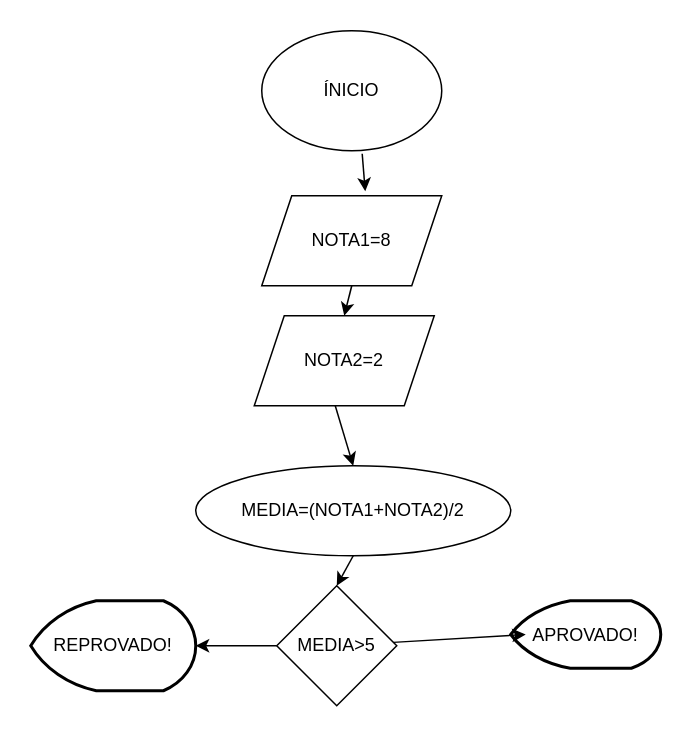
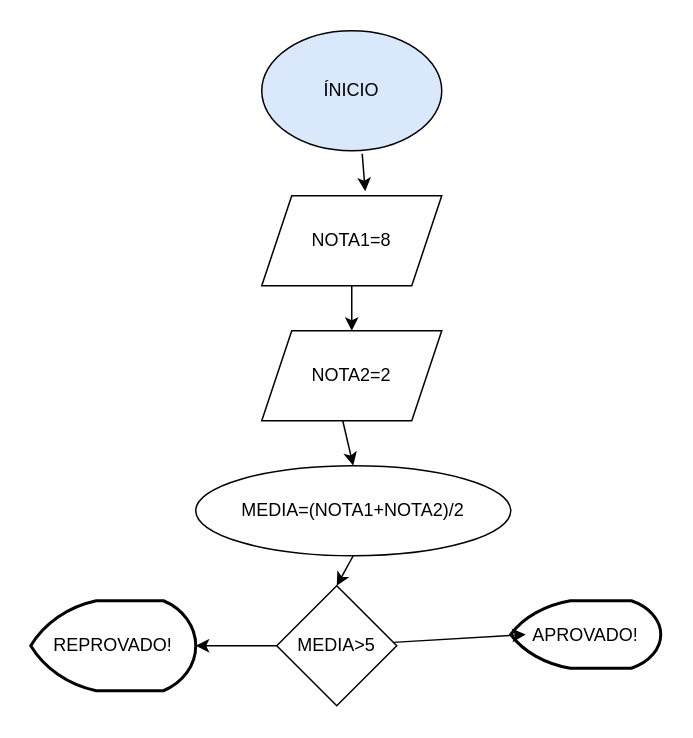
node "ÍNICIO": fillcolor #ffffff -> #dae8fc
node "NOTA2=2": moved (344, 361) -> (352, 376)
